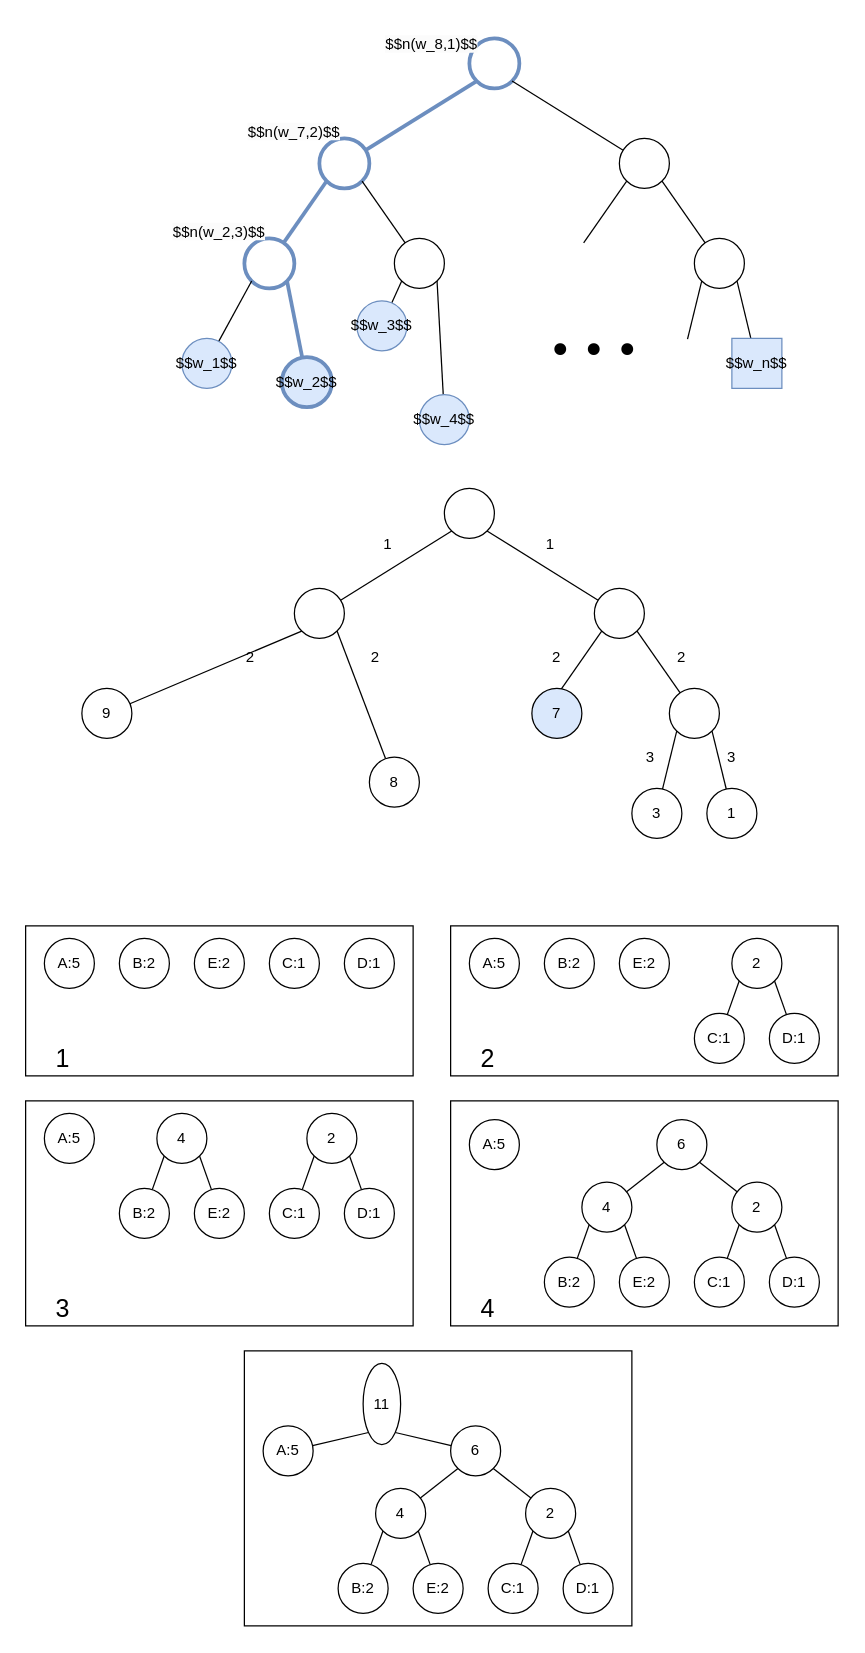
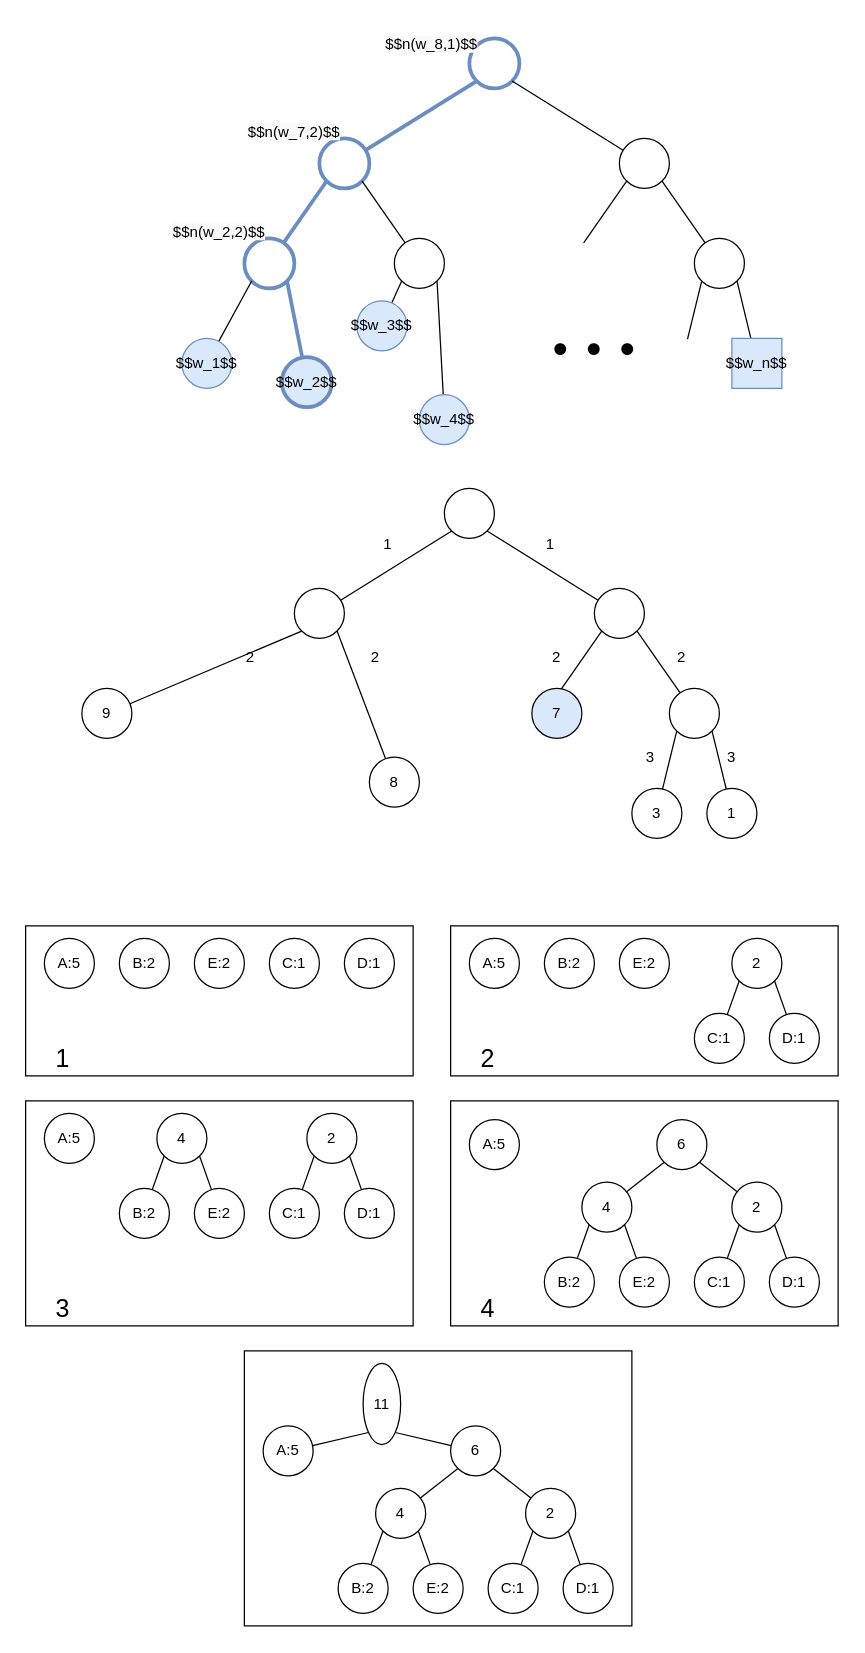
node "$$n(w_2,3)$$": label "$$n(w_2,3)$$" -> "$$n(w_2,2)$$"
